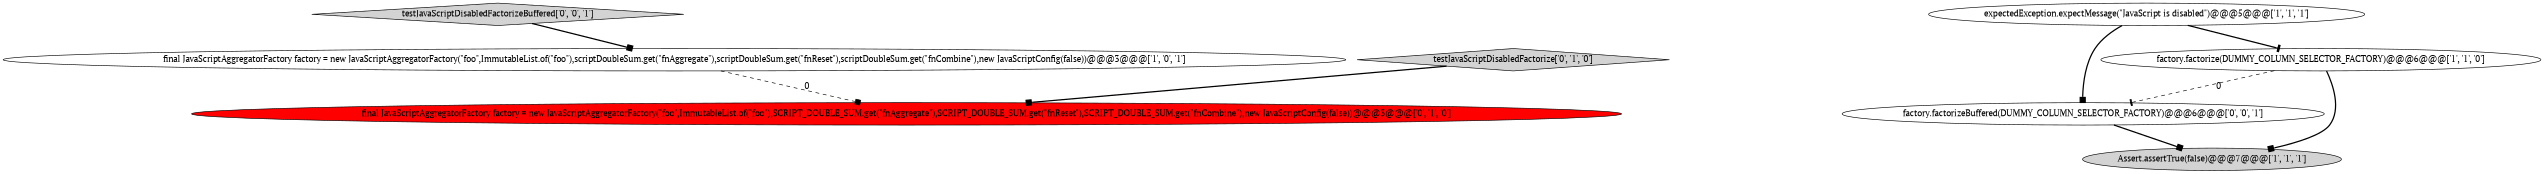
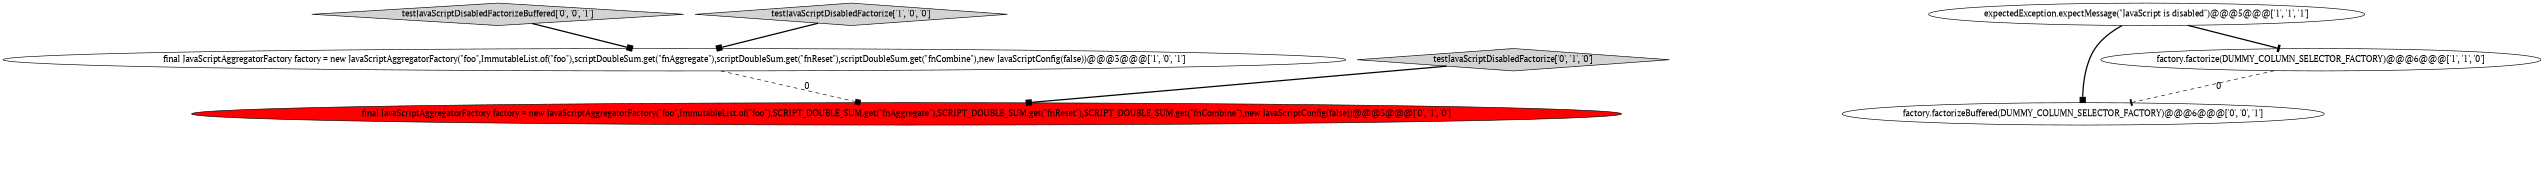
node "testJavaScriptDisabledFactorize['1', '0', '0']": added
node "Assert.assertTrue(false)@@@7@@@['1', '1', '1']": removed
